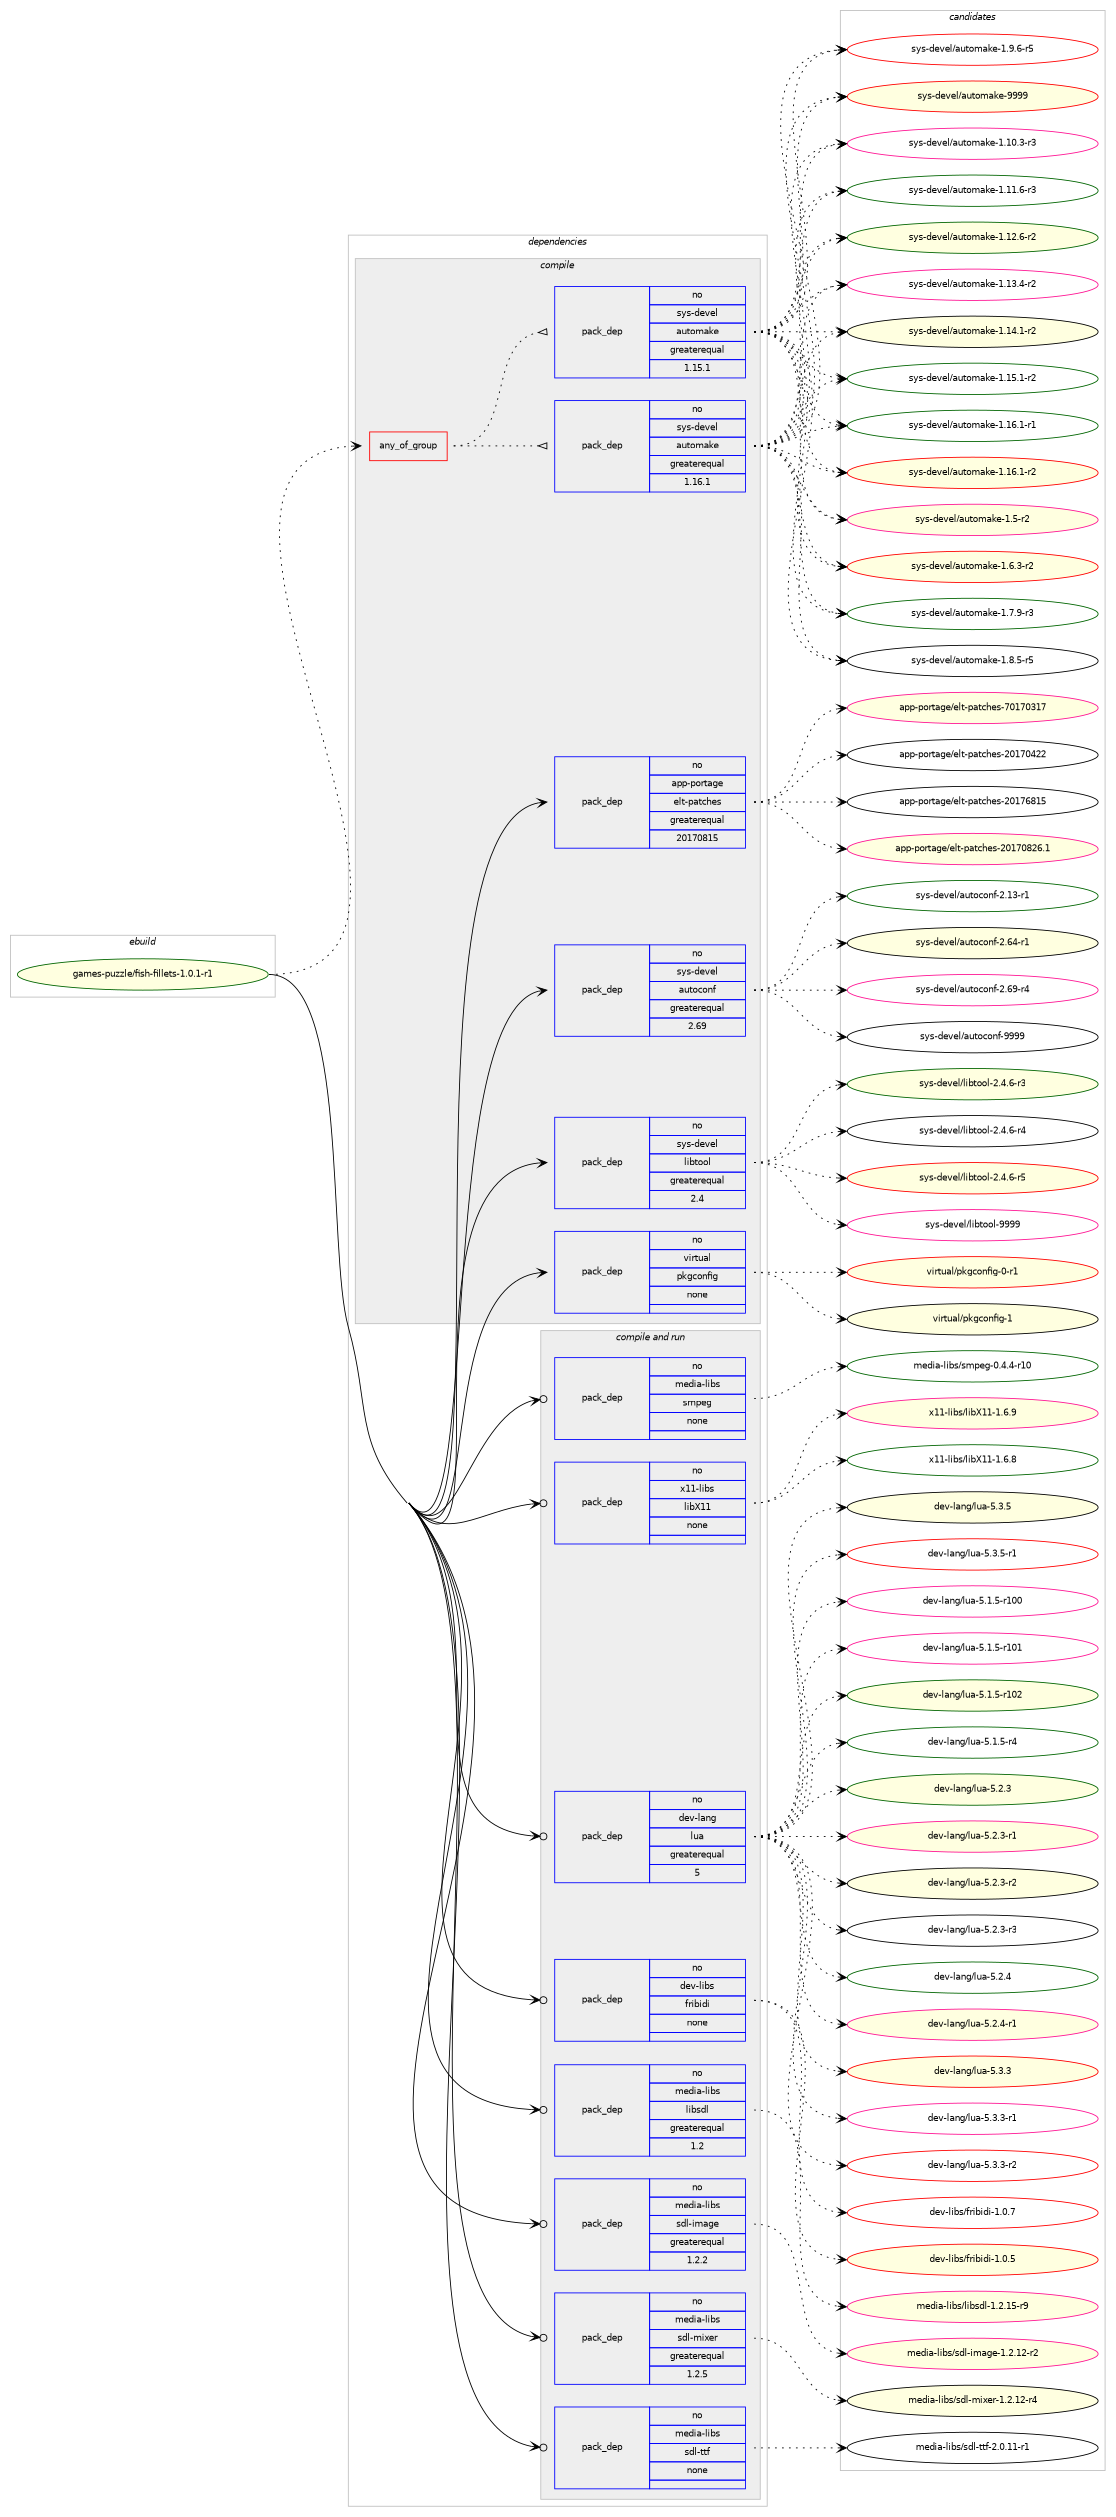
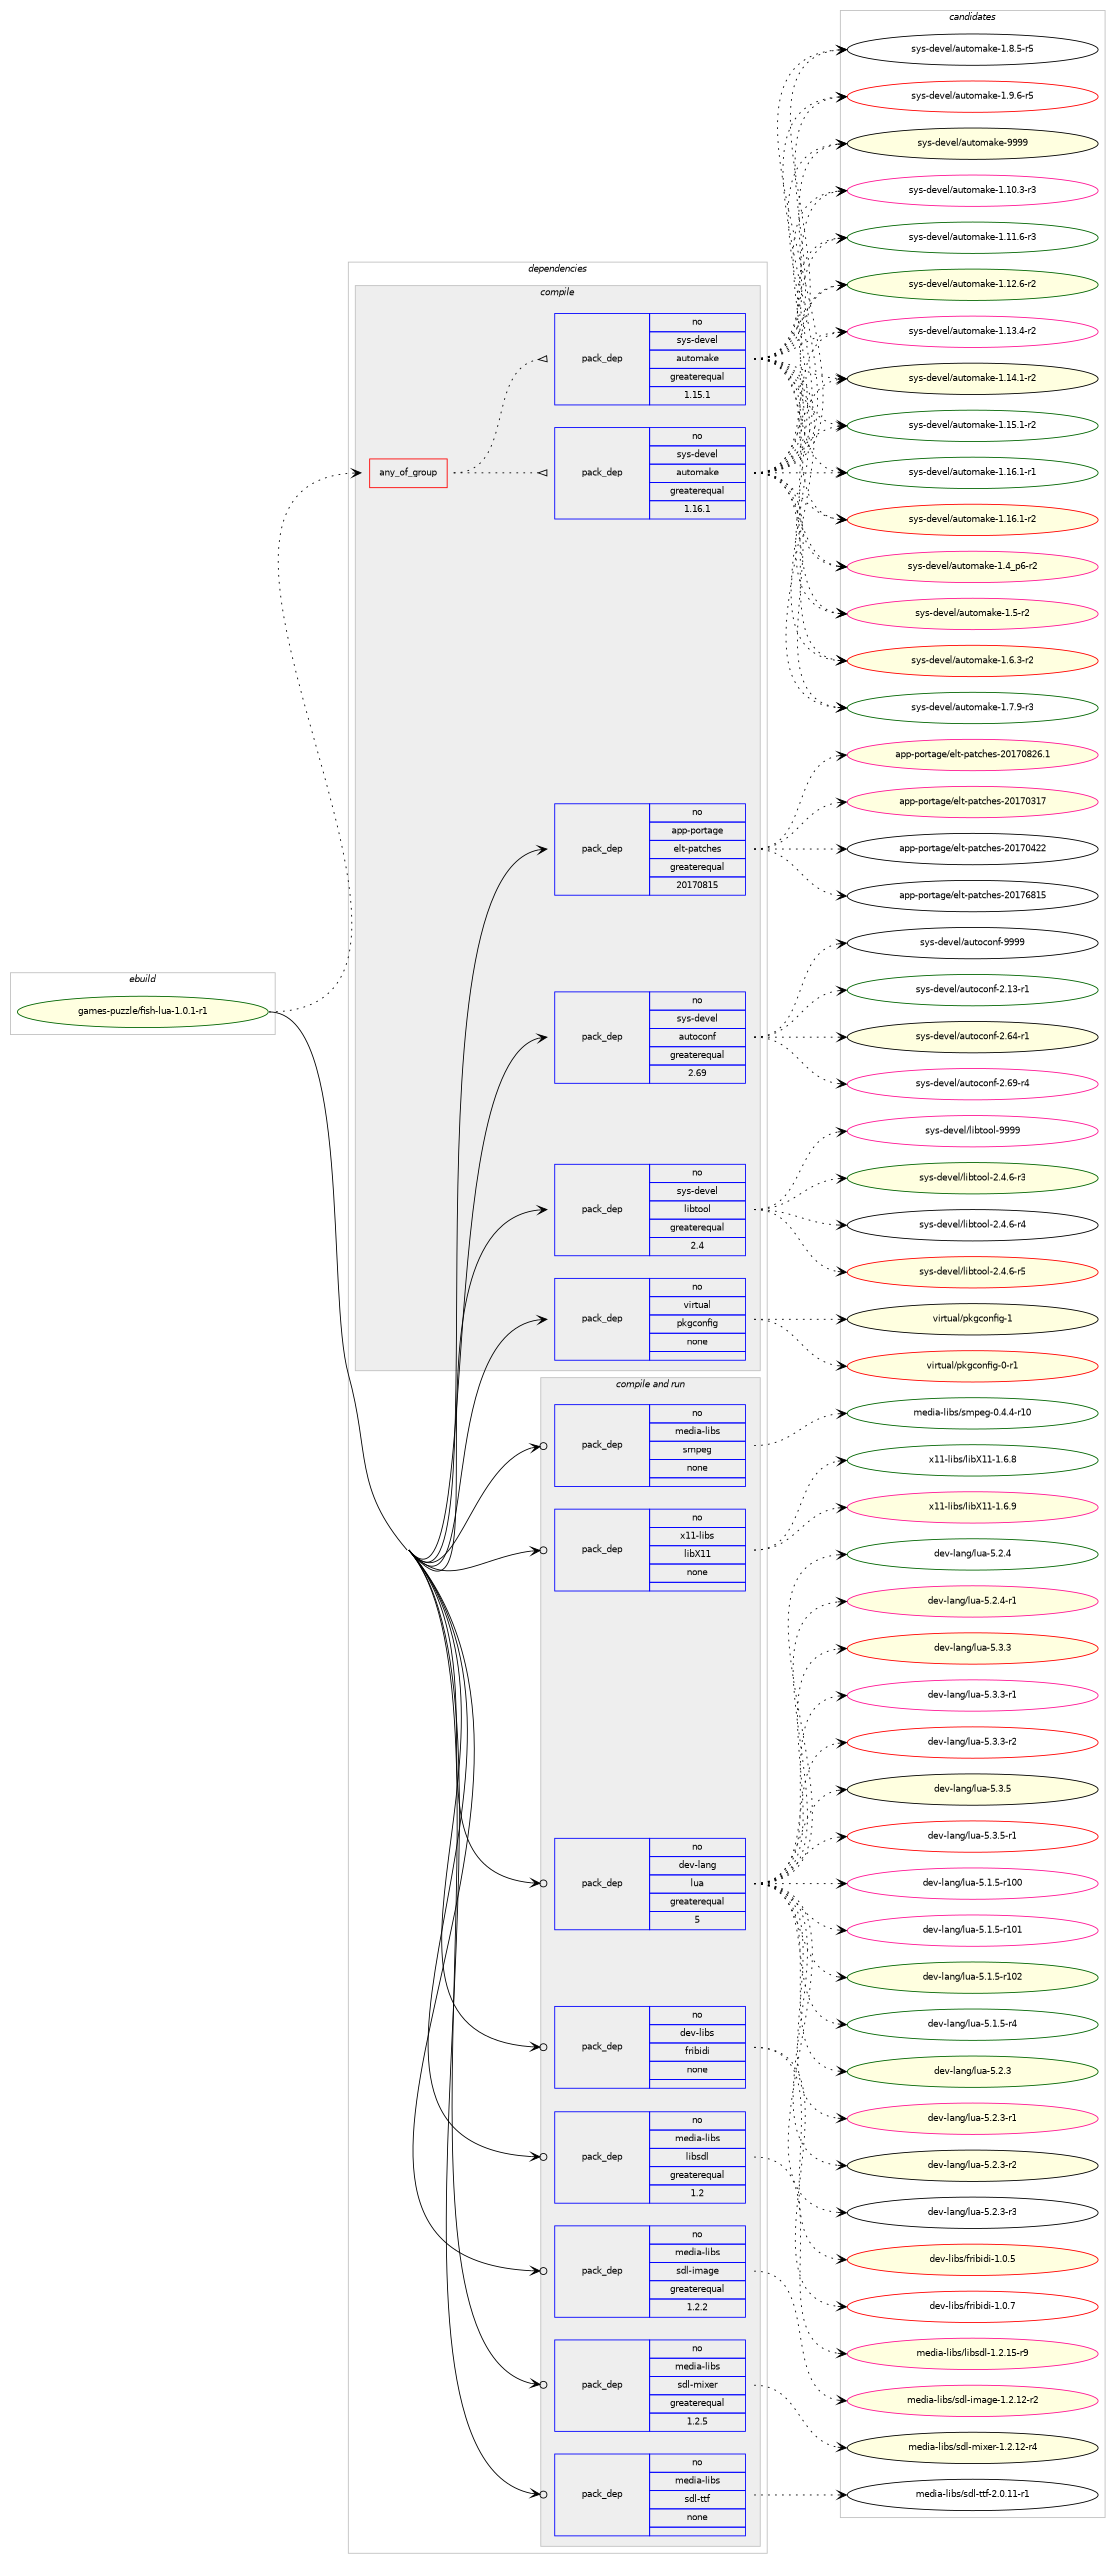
node "sys-devel/automake-9999": color red -> black
node "sys-devel/automake-1.4_p6-r2": added
node "app-portage/elt-patches-70170317": label "app-portage/elt-patches-70170317" -> "app-portage/elt-patches-20170317"
node "games-puzzle/fish-fillets-1.0.1-r1": label "games-puzzle/fish-fillets-1.0.1-r1" -> "games-puzzle/fish-lua-1.0.1-r1"
